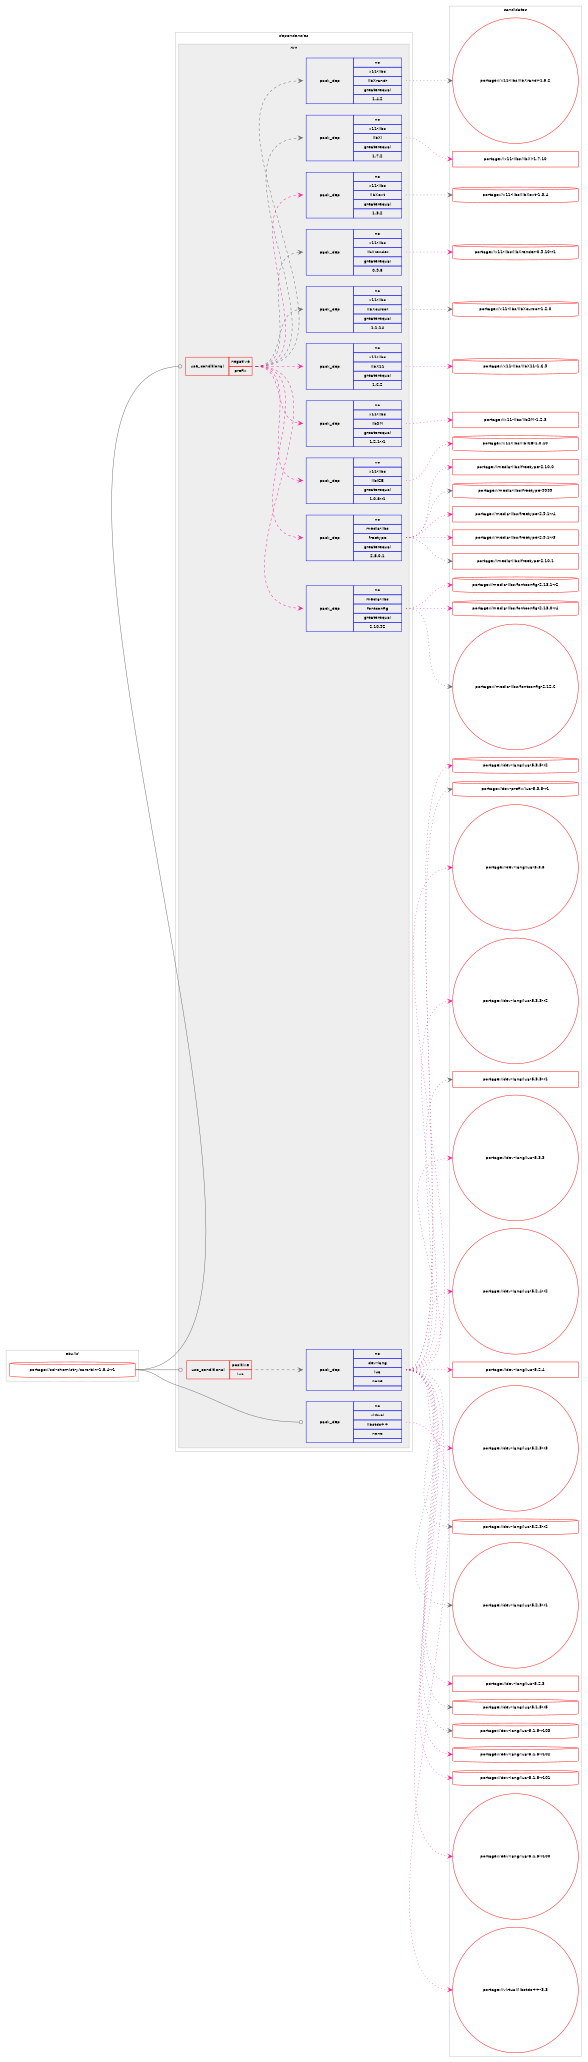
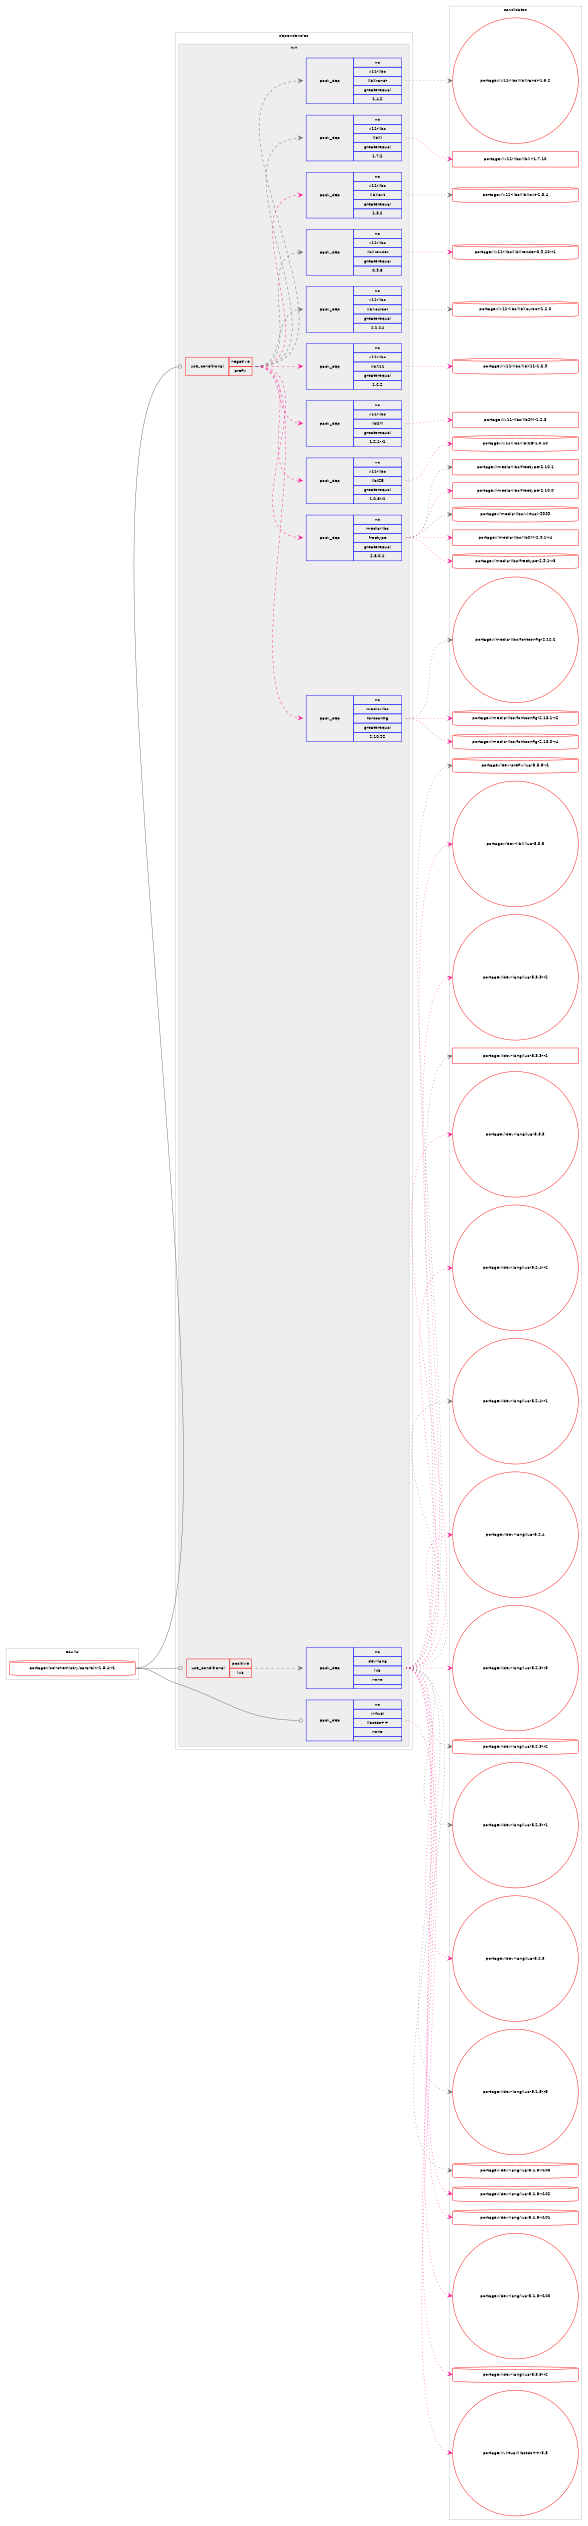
node "portage://media-libs/freetype-9999": label "portage://media-libs/freetype-9999" -> "portage://media-libs/virtual-9999"
node "portage://media-libs/freetype-2.9.1-r4": label "portage://media-libs/freetype-2.9.1-r4" -> "portage://media-libs/libSM-2.9.1-r4"
node "portage://media-libs/freetype-2.9.1-r3": shape box -> cylinder
node "portage://dev-lang/lua-5.3.5": label "portage://dev-lang/lua-5.3.5" -> "portage://dev-libX/lua-5.3.5"
node "portage://dev-lang/lua-5.2.4": shape box -> circle
node "portage://dev-lang/lua-5.2.4-r1": added
node "portage://dev-lang/lua-5.2.3": shape box -> circle
node "portage://dev-lang/lua-5.1.5-r5": shape cylinder -> circle
